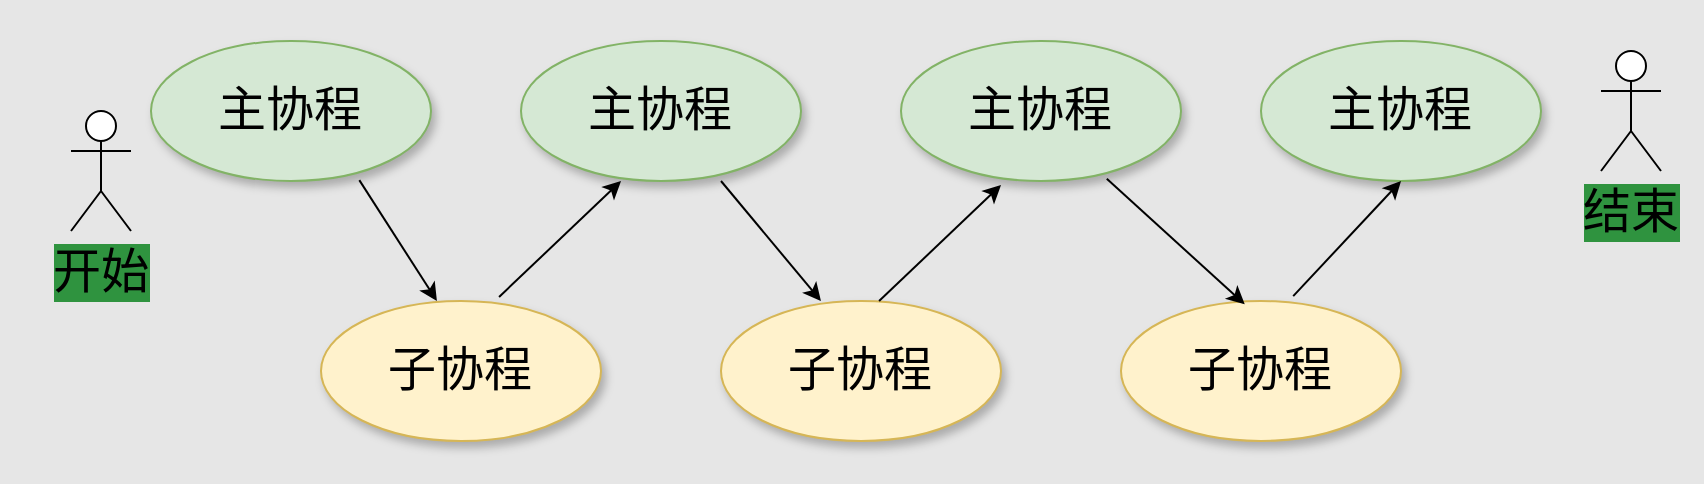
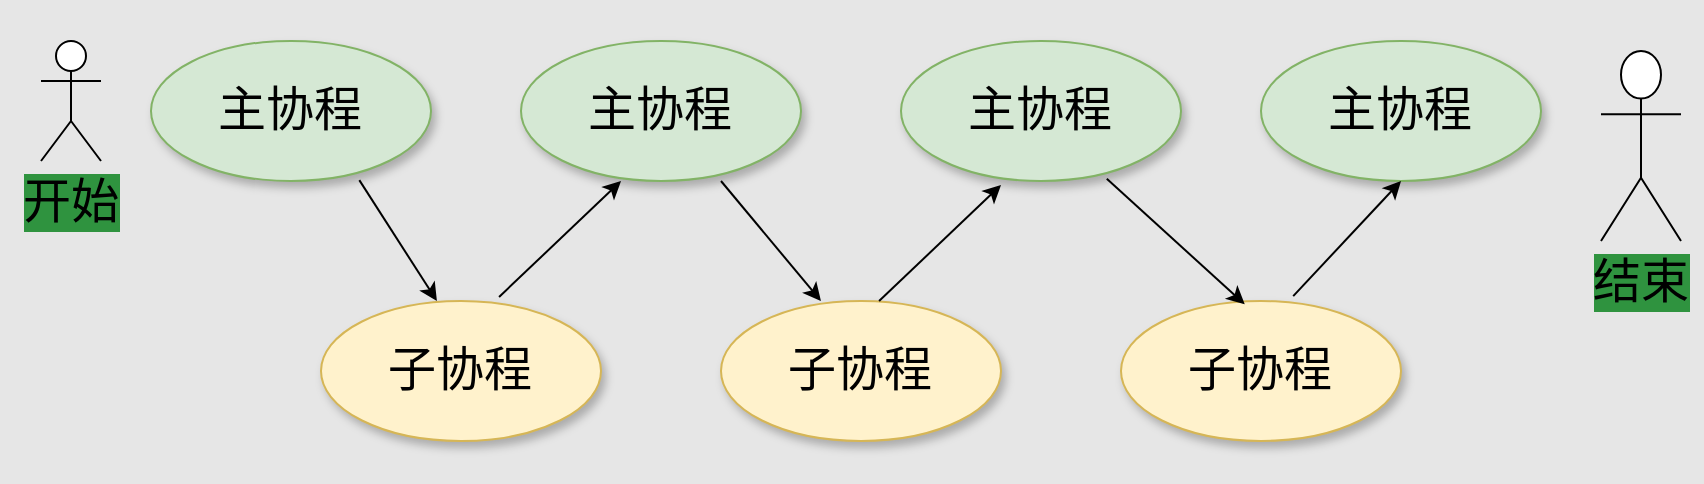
node "结束": size 60x120 -> 80x190
node "开始": moved (101, 171) -> (71, 101)
